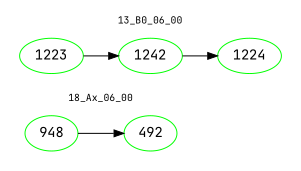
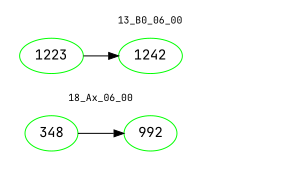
node "1224": removed
node "948": label "948" -> "348"
node "492": label "492" -> "992"
